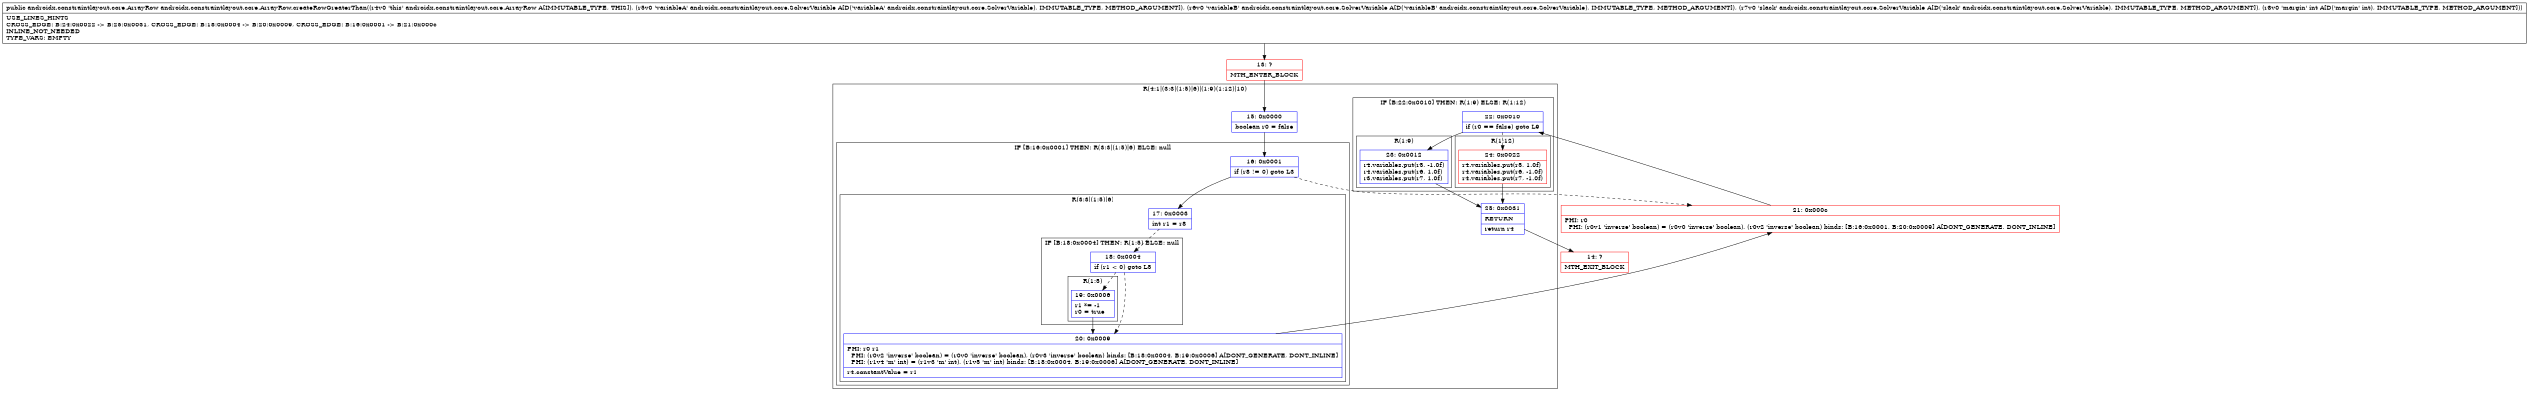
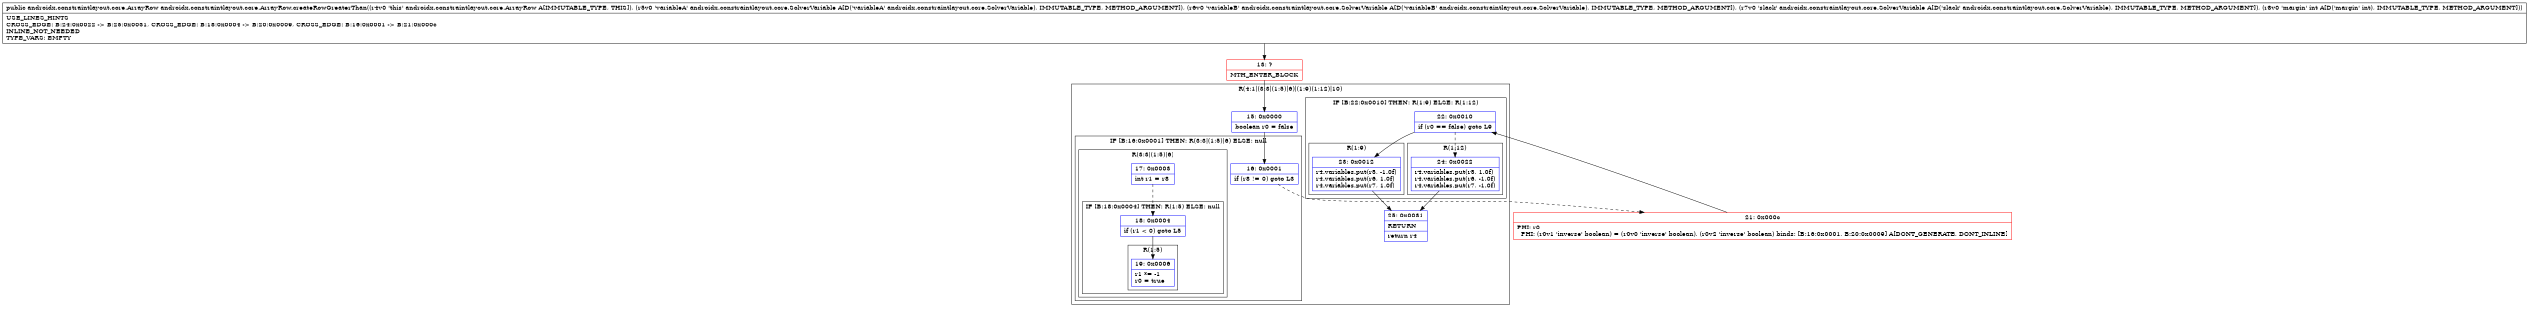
node "24: 0x0022": color red -> blue
node "23: 0x0012": text "r3.variables.put(r7, 1.0f)" -> "r4.variables.put(r7, 1.0f)"
edge "16: 0x0001" -> "17: 0x0003": removed
node "14: ?": removed
edge "18: 0x0004" -> "19: 0x0006": style dashed -> solid
node "20: 0x0009": removed
